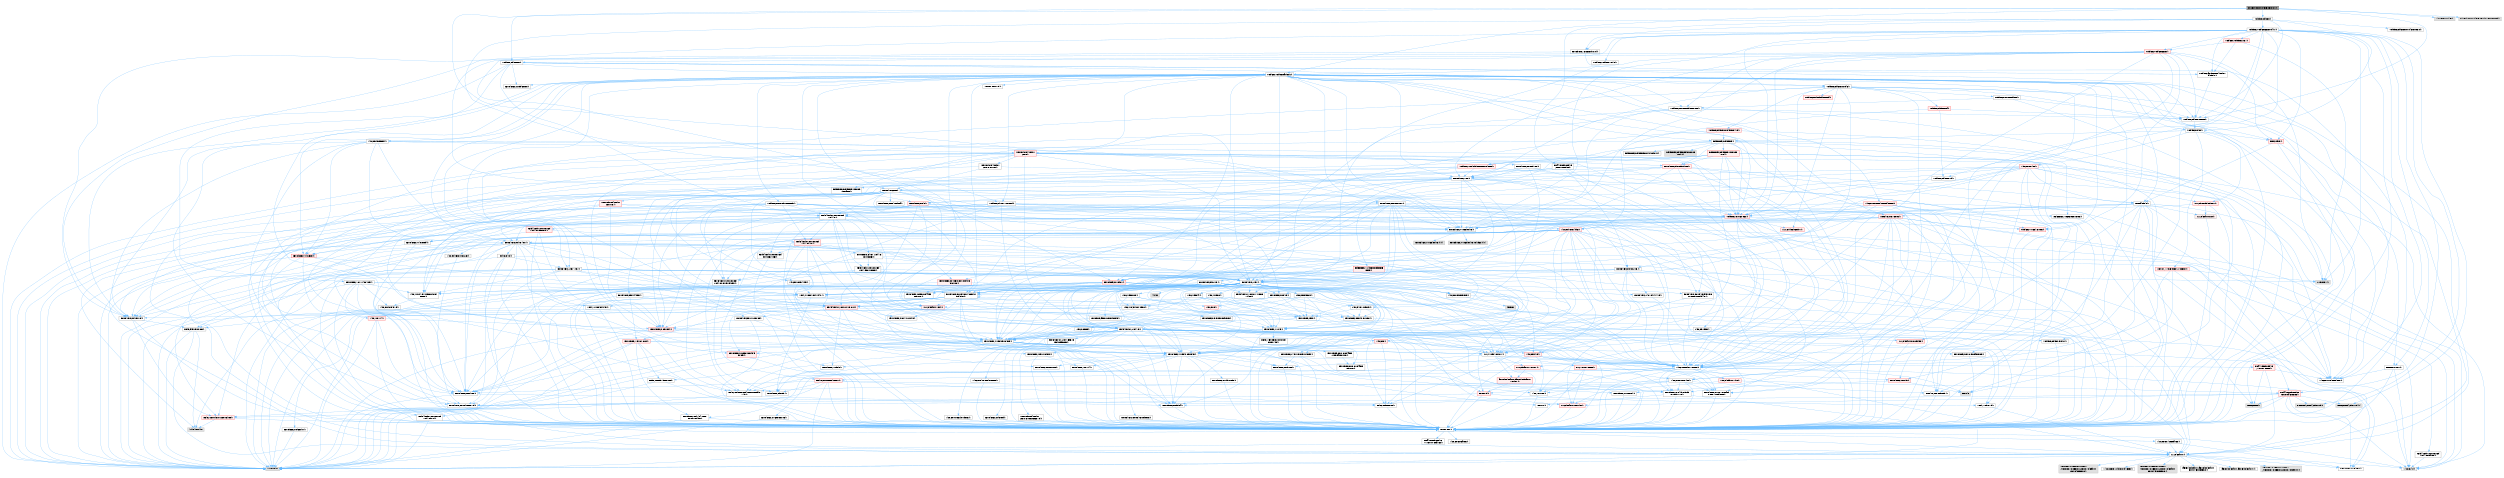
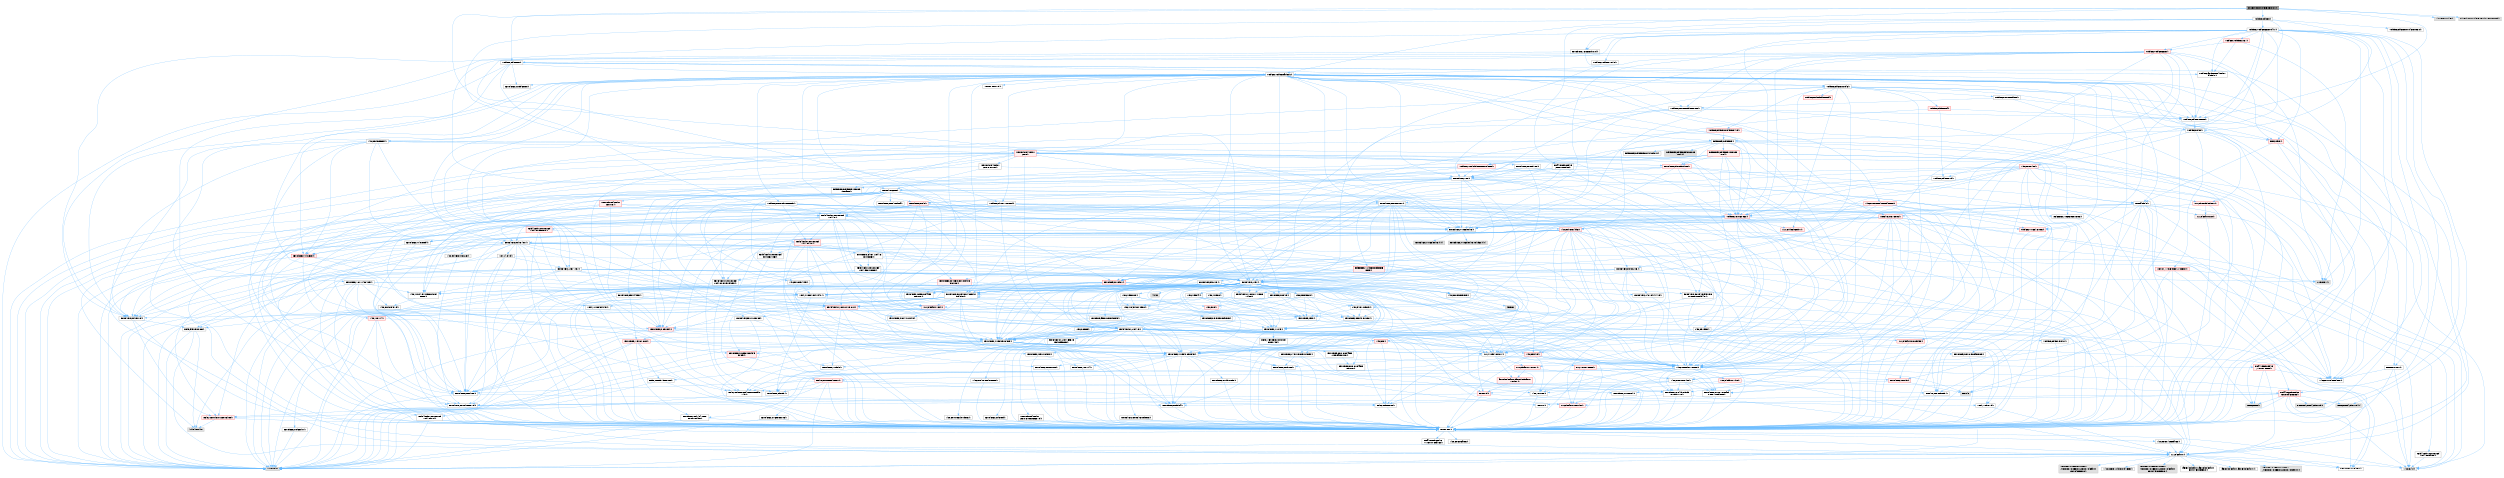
edge "ProfilingDebugging /ResourceSize.h" -> "Containers/ScriptArray.h": now "ProfilingDebugging /ResourceSize.h" -> "Containers/SparseArray.h"
node "String/Find.h": label "String/Find.h" -> "NotNull/Find.h"
